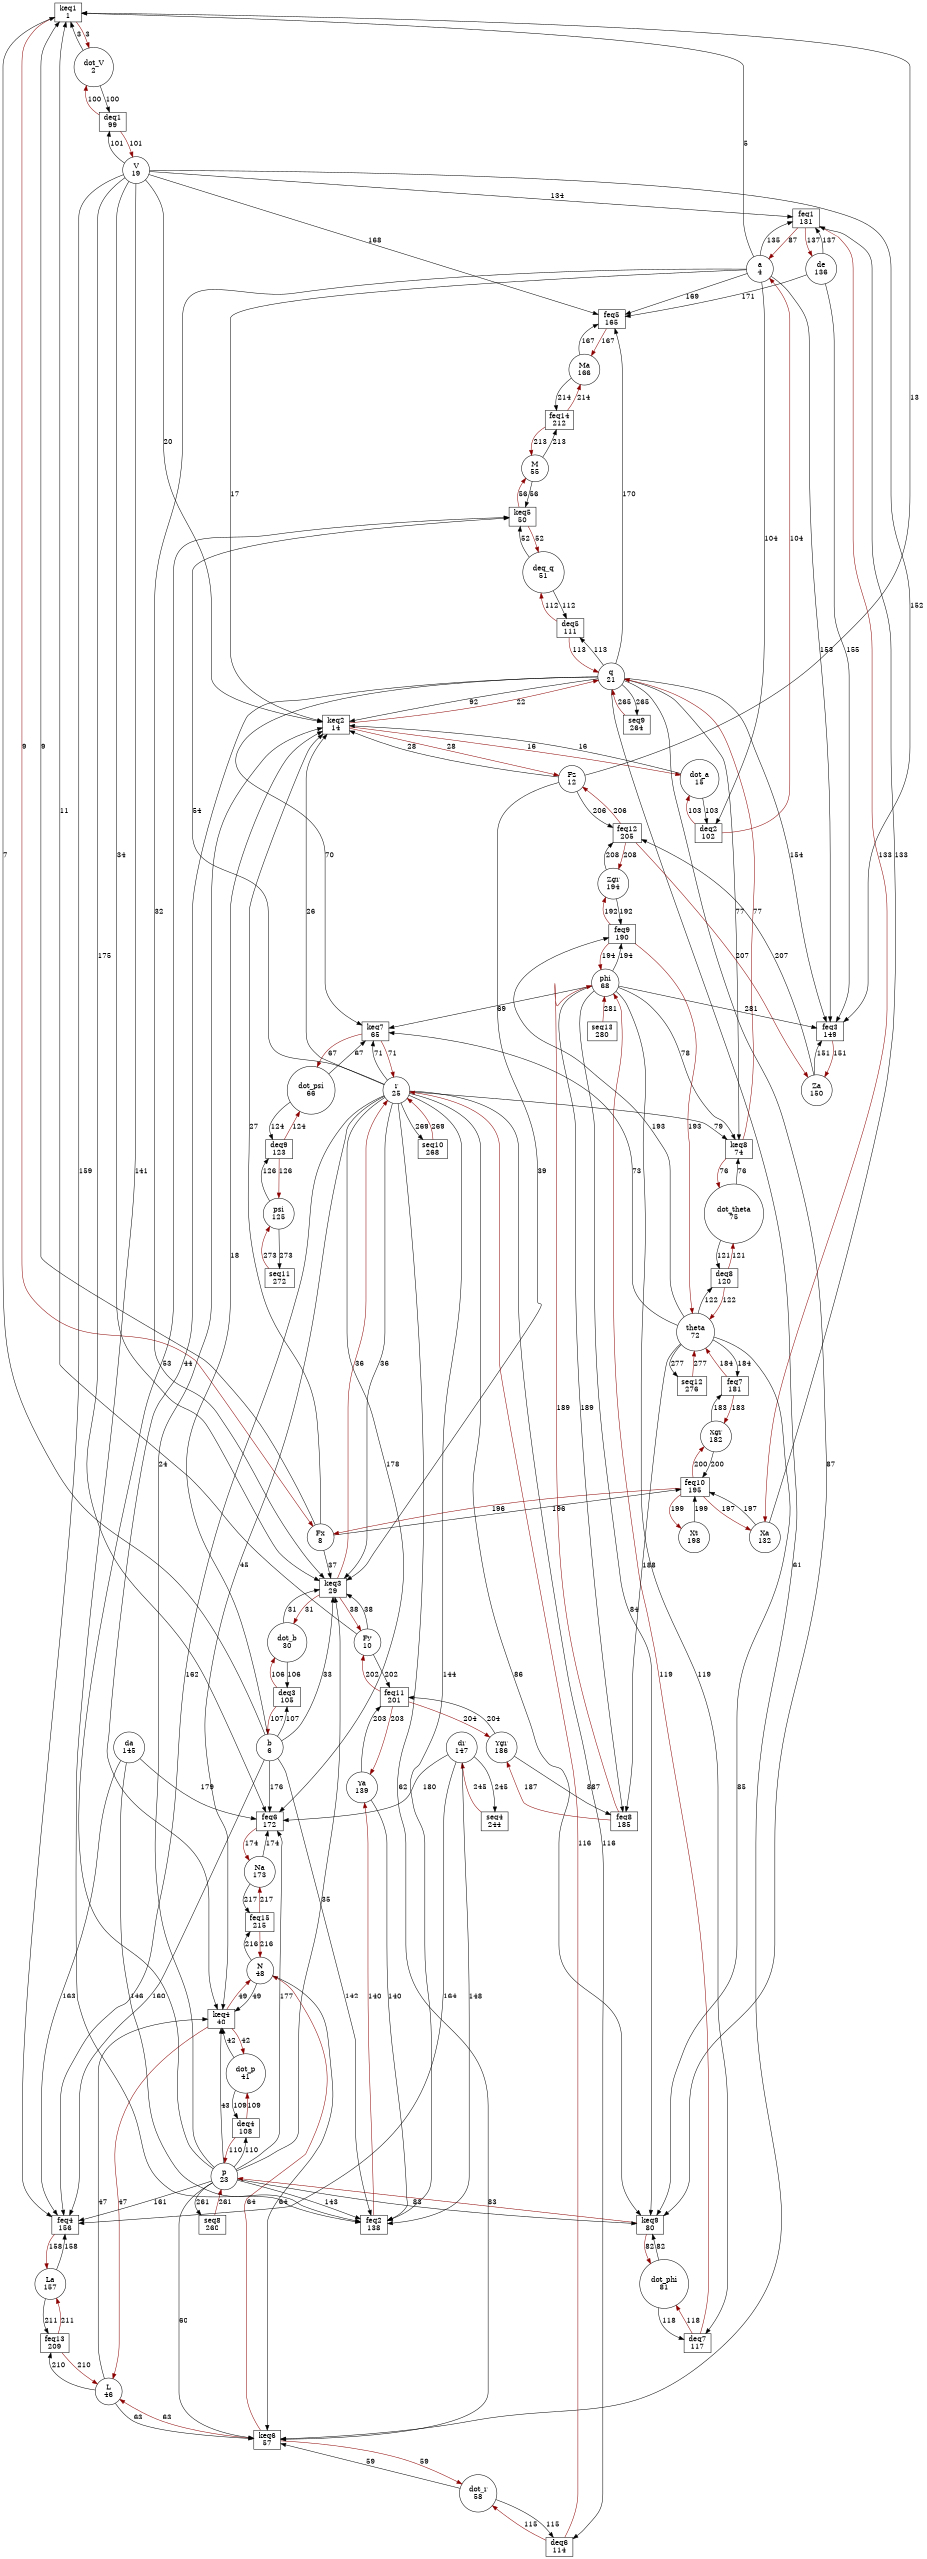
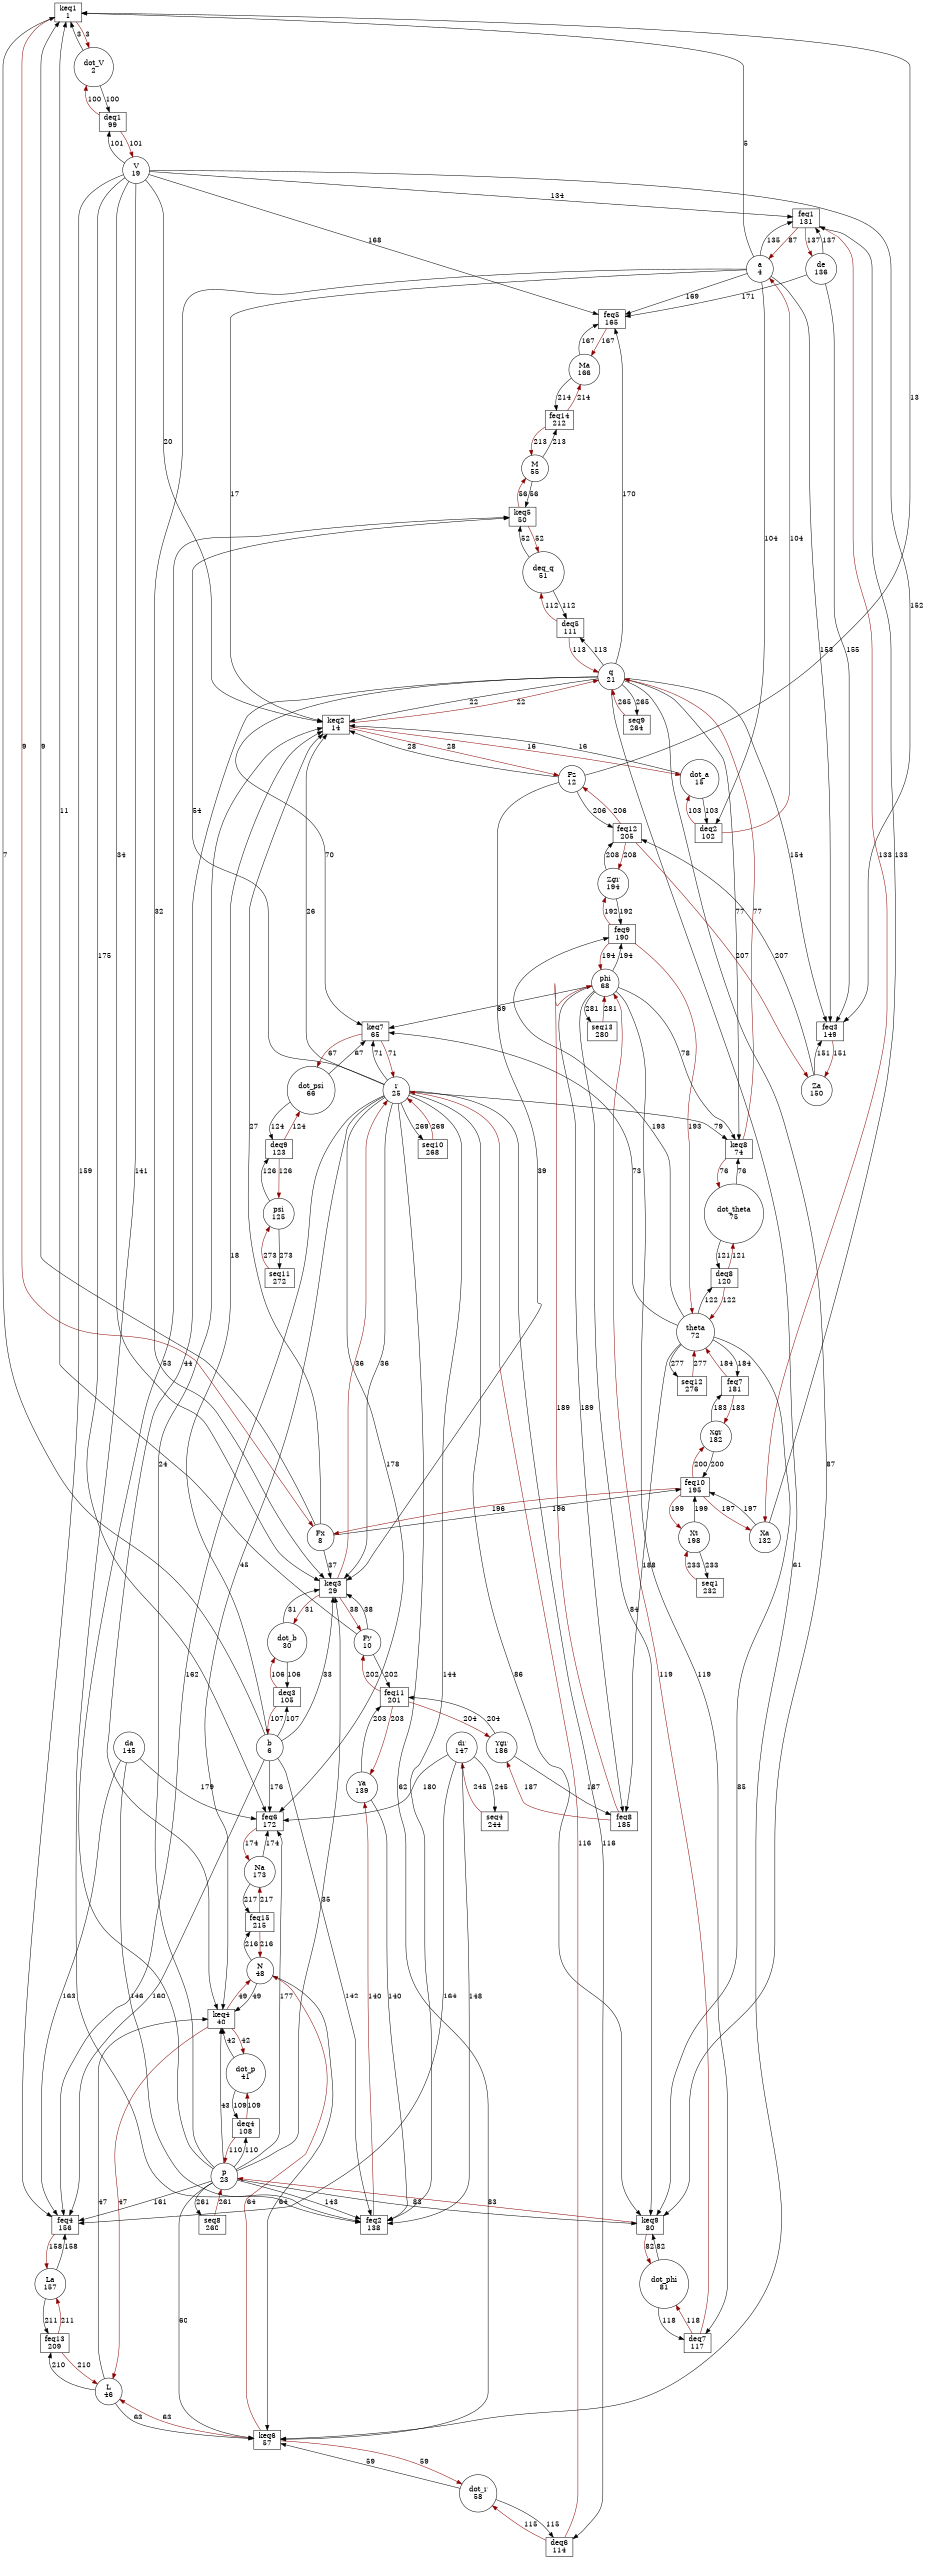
edge "q 21" -> "keq2 14": label "92" -> "22"
edge "phi 68" -> "feq3 149": now "phi 68" -> "seq13 280"
node "seq1 232": added
edge "Ygr 186" -> "feq8 185": label "887" -> "187"
